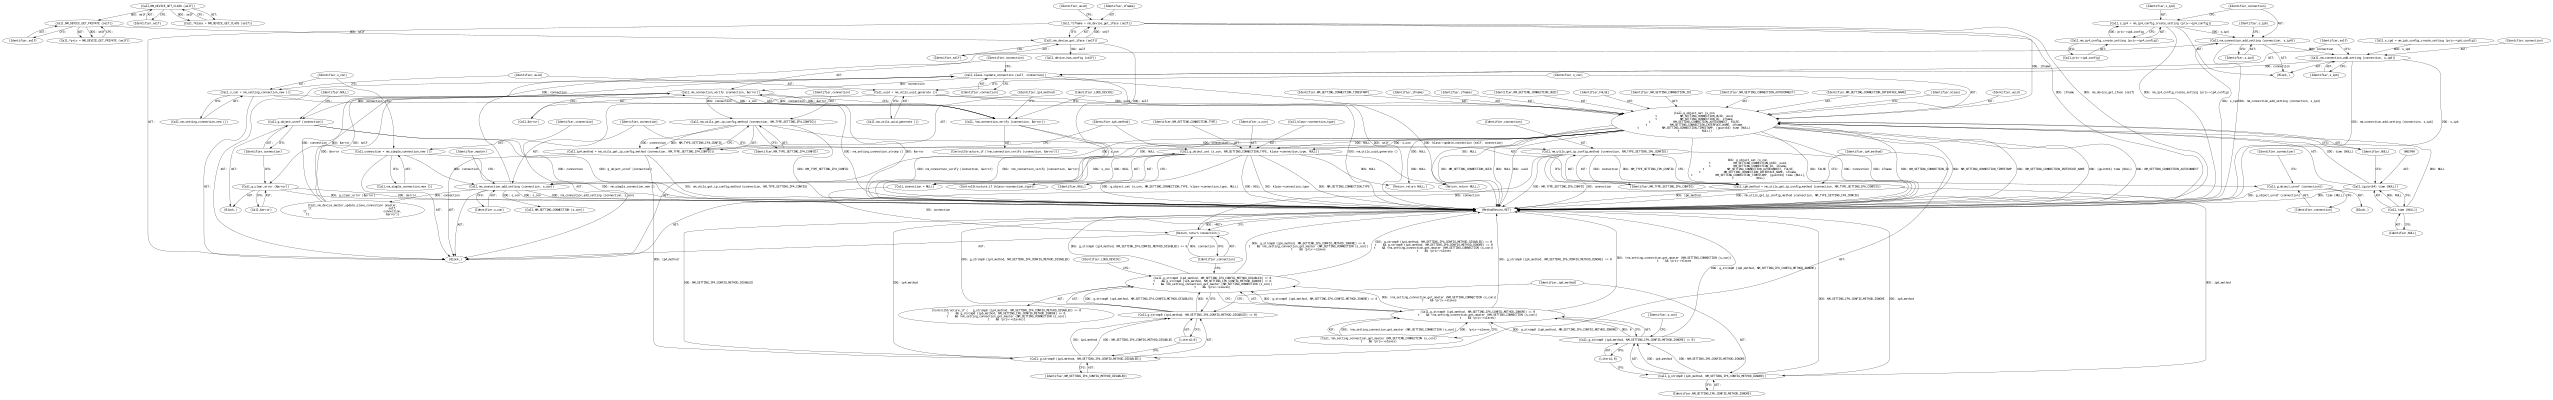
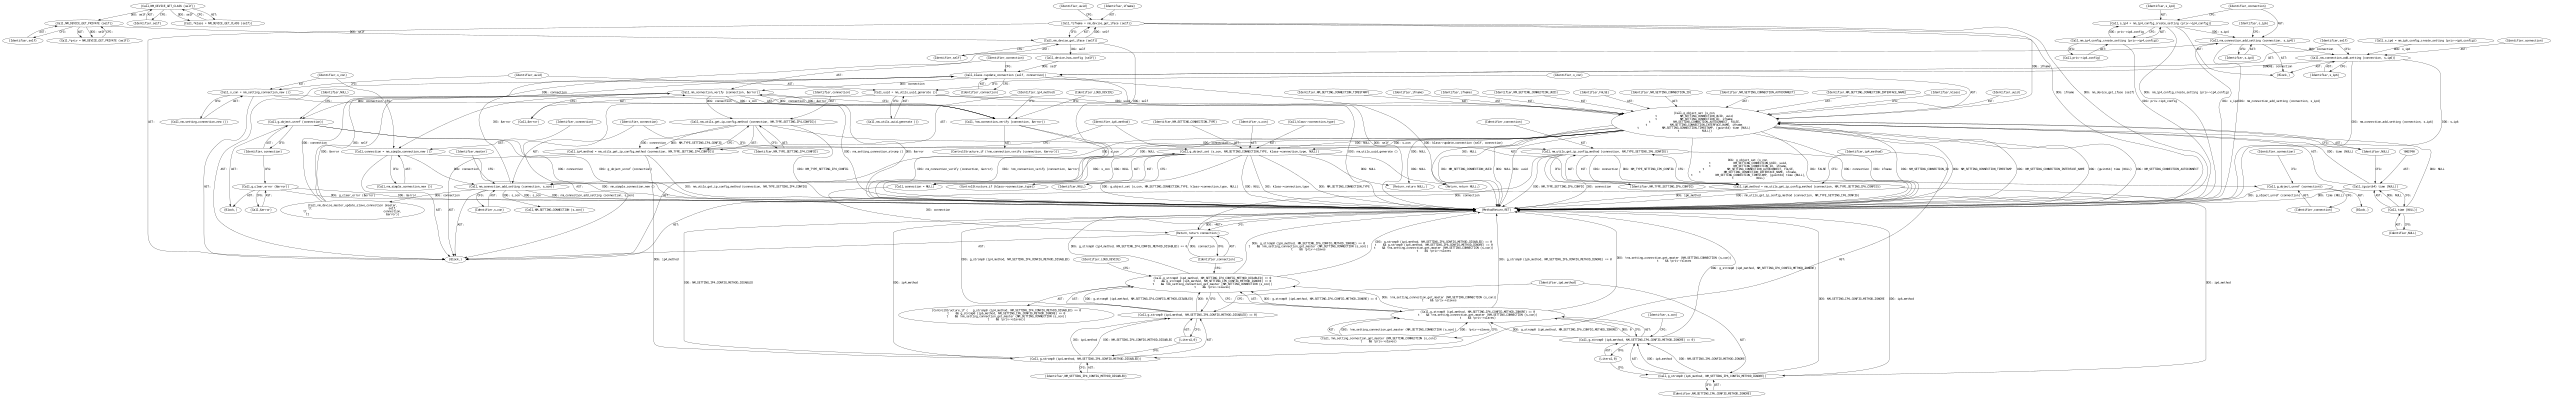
edge "(Call,device_has_config (self))" -> "(Call,klass->update_connection (self, connection))": added, label "DDG: self"
edge "(Call,nm_connection_add_setting (connection, s_ip6))" -> "(Call,klass->update_connection (self, connection))": label "DDG: connection" -> "IGNORE: connection"
edge "(Call,nm_connection_verify (connection, &error))" -> "(Call,g_clear_error (&error))": now "(Call,nm_connection_verify (connection, &error))" -> "(Call,connection = nm_simple_connection_new ())"
edge "(Call,nm_ip4_config_create_setting (priv->ip4_config))" -> "(MethodReturn,RET)": added, label "DDG: priv->ip4_config"
